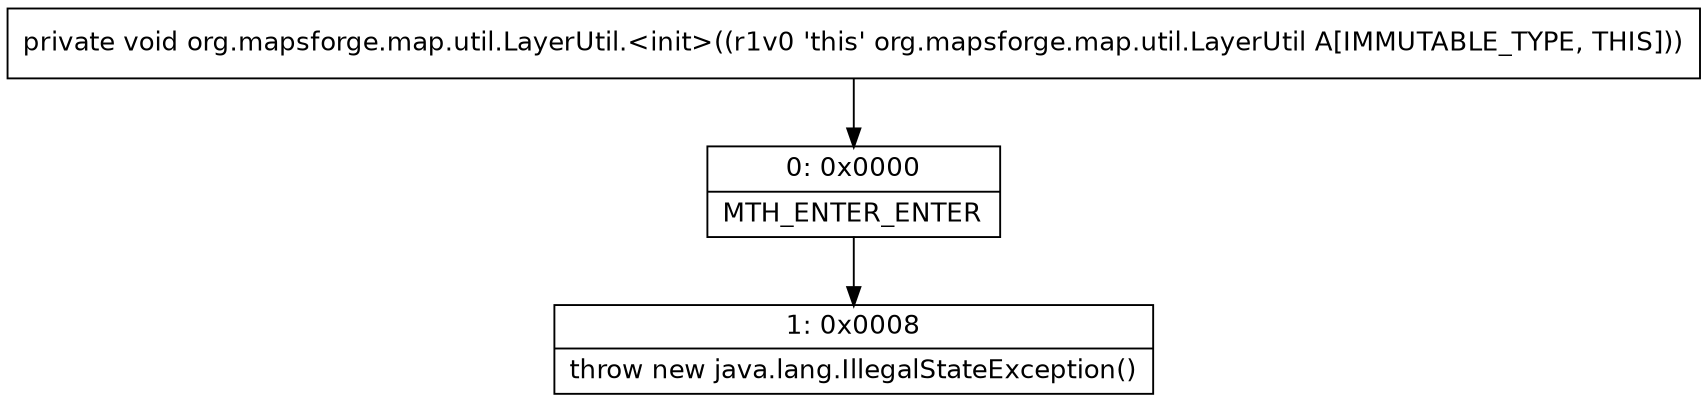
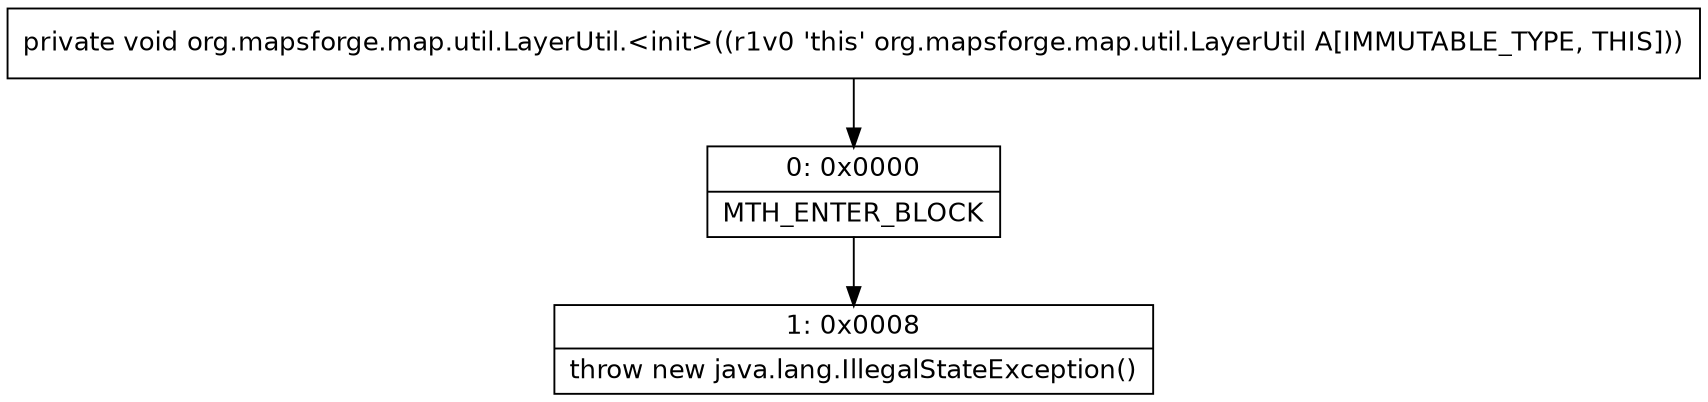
node "0: 0x0000": text "MTH_ENTER_ENTER" -> "MTH_ENTER_BLOCK"
